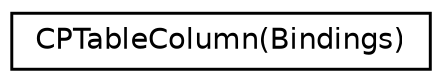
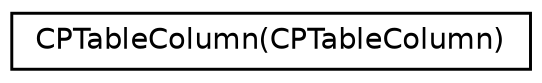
node "CPTableColumn(Bindings)": label "CPTableColumn(Bindings)" -> "CPTableColumn(CPTableColumn)"
